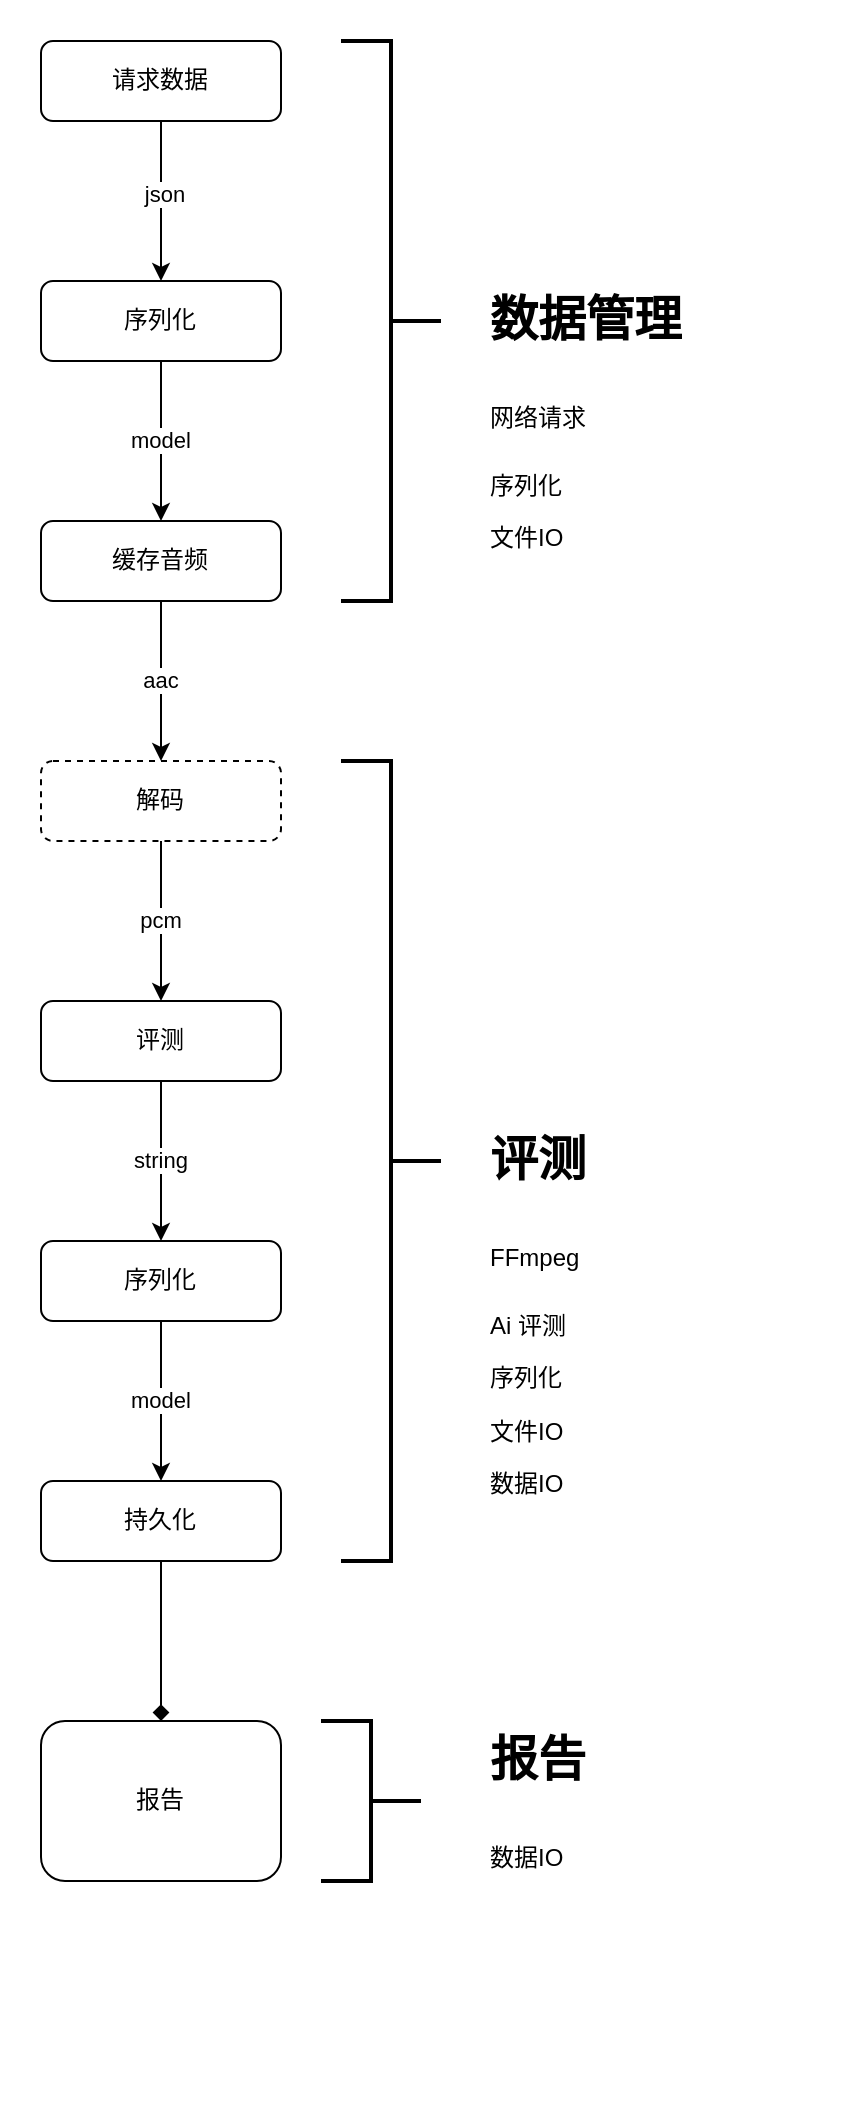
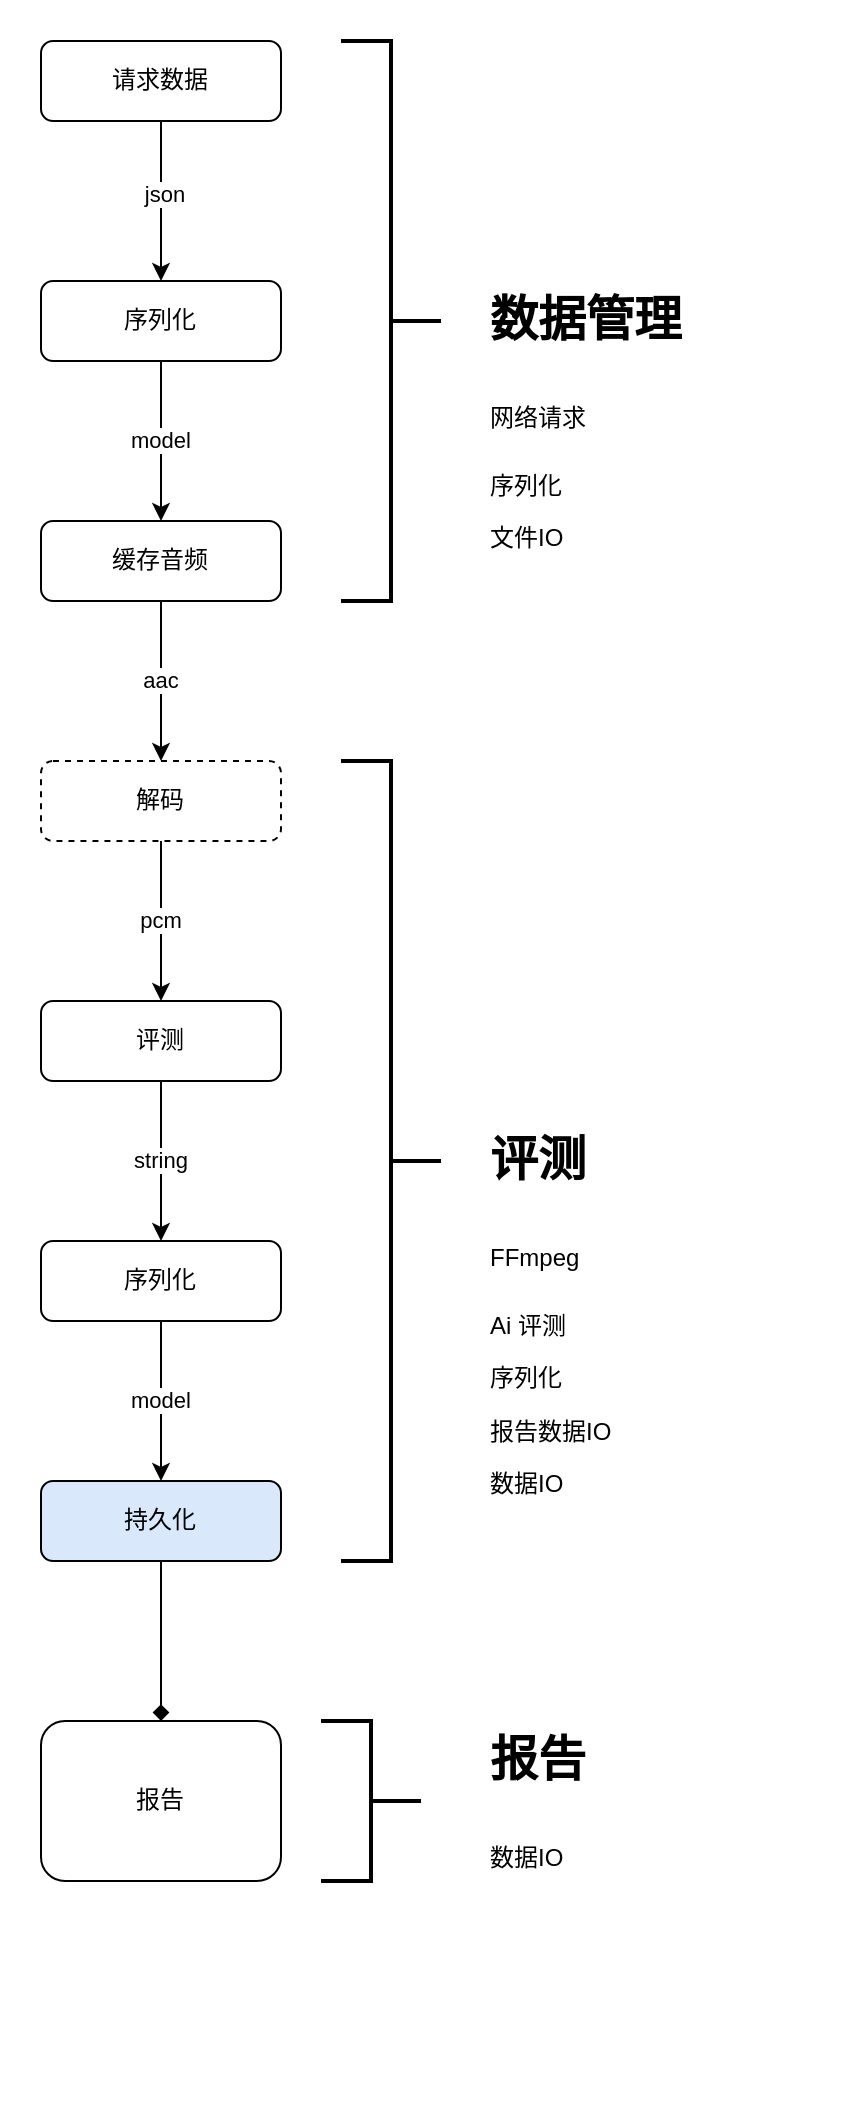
node "评测FFmpeg Ai 评测 序列化 文件IO 数据IO": label "评测FFmpeg Ai 评测 序列化 文件IO 数据IO" -> "评测FFmpeg Ai 评测 序列化 报告数据IO 数据IO"
node "持久化": fillcolor #ffffff -> #dae8fc
